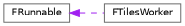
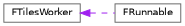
edge "FTilesWorker" -> "FRunnable": reversed
